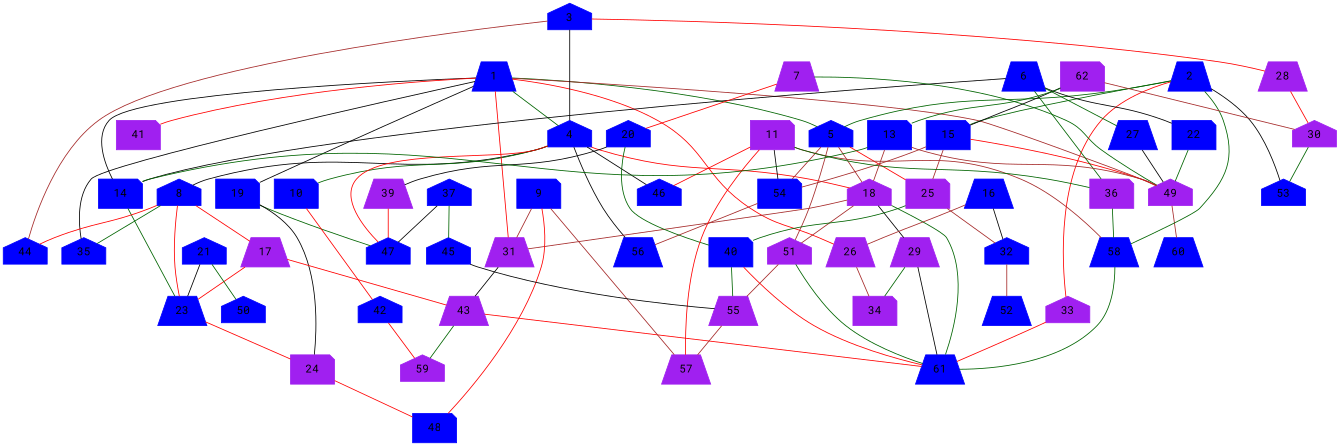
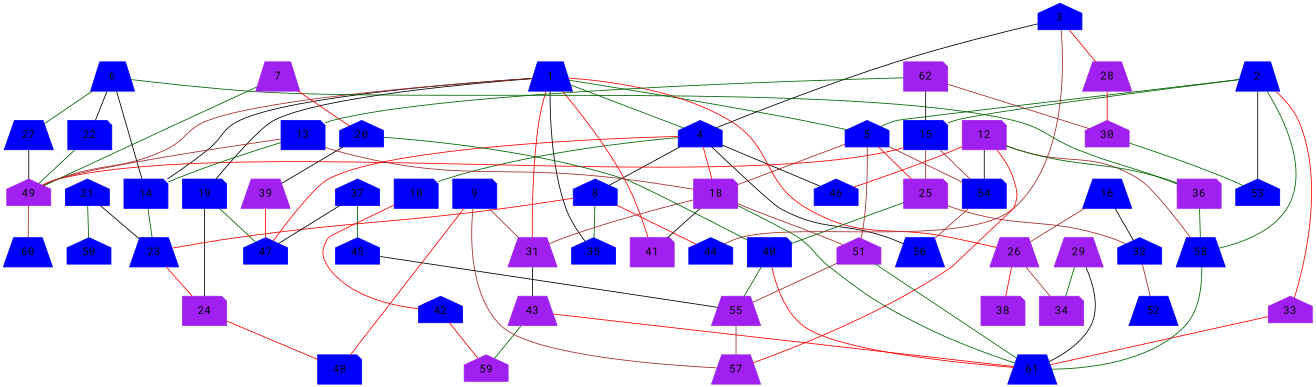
node "11": label "11" -> "12"
node "18": shape house -> note
edge "18" -- "29": now "18" -- "41"
node "17": removed
node "38": added
